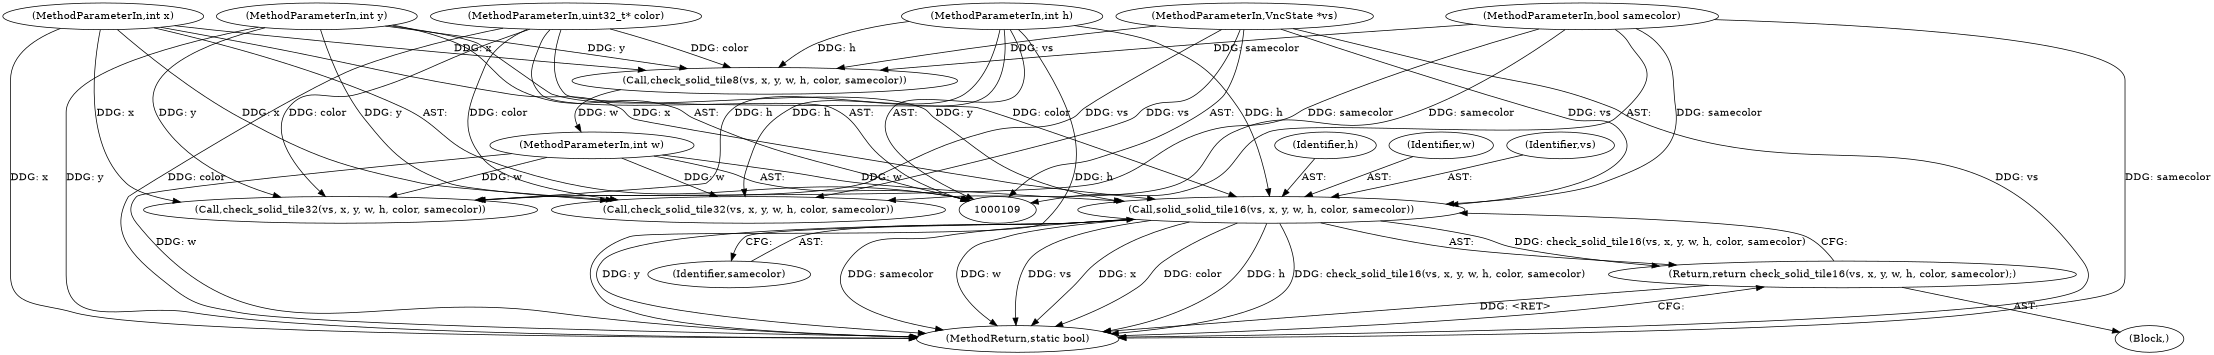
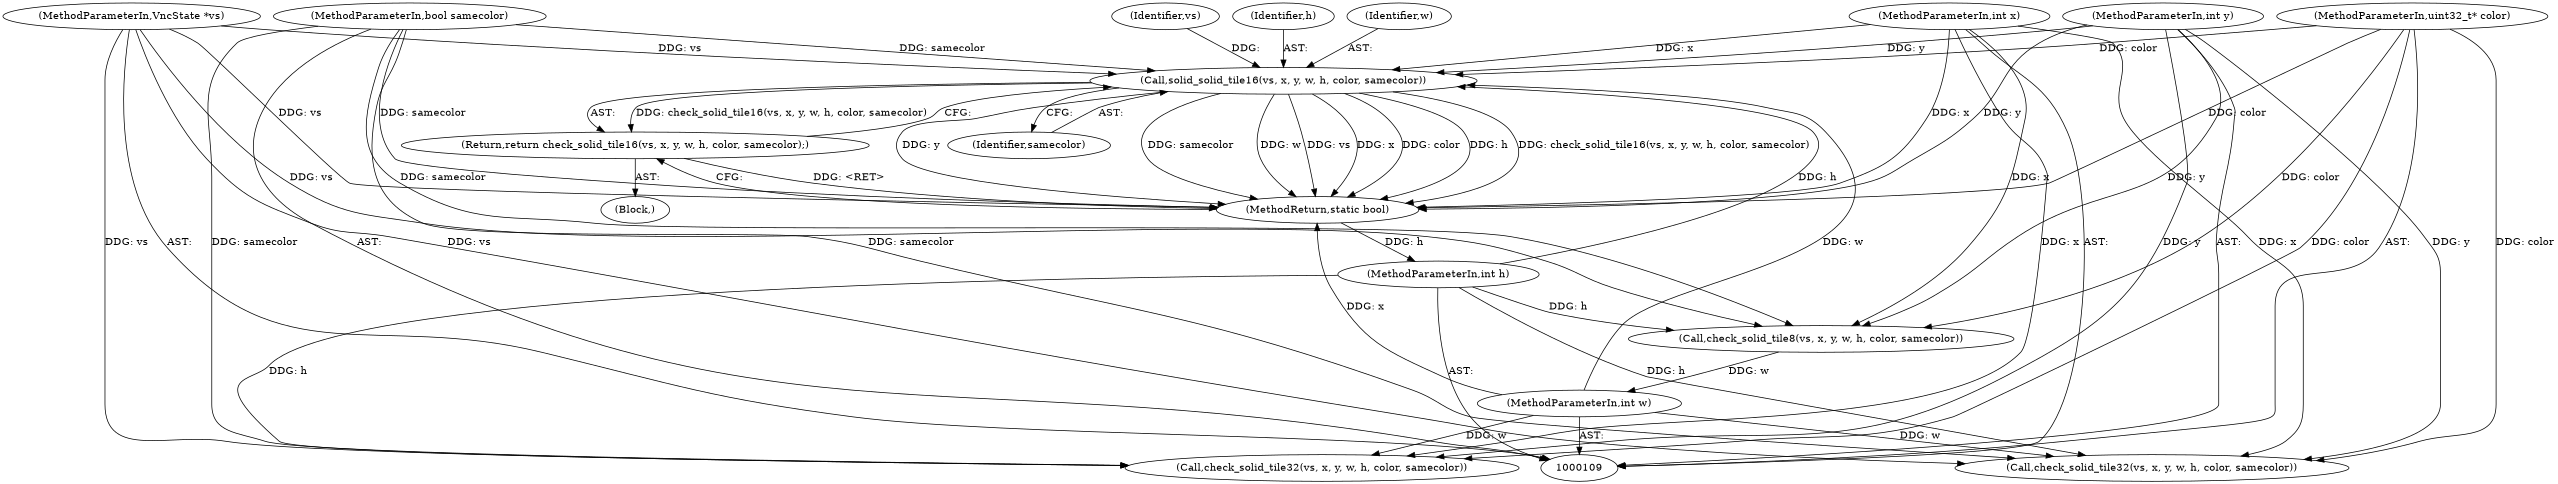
edge "(Identifier,vs)" -> "(Call,solid_solid_tile16(vs, x, y, w, h, color, samecolor))": label "AST: " -> "DDG: "
edge "(MethodParameterIn,int h)" -> "(MethodReturn,static bool)": reversed
edge "(MethodParameterIn,int w)" -> "(MethodReturn,static bool)": label "DDG: w" -> "DDG: x"
